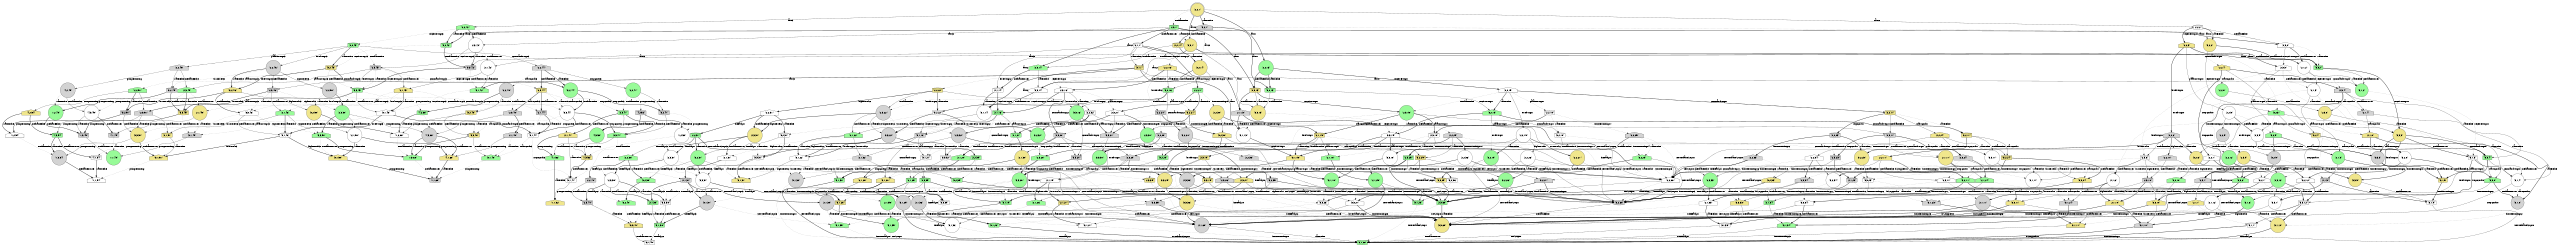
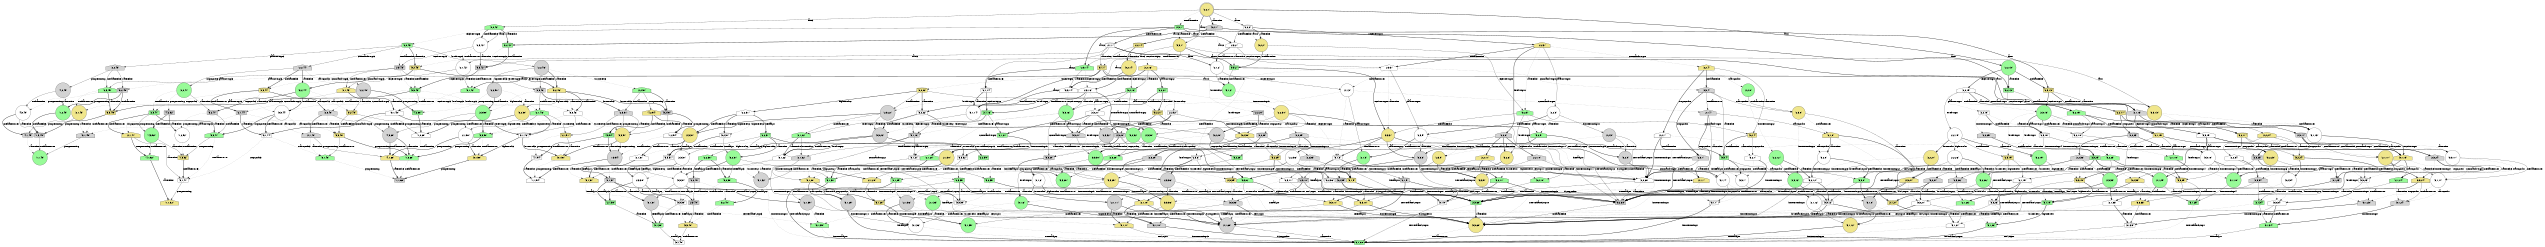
edge "(2,1,4)" -> "(2,1,7)": added, label "stopCmd_0"
